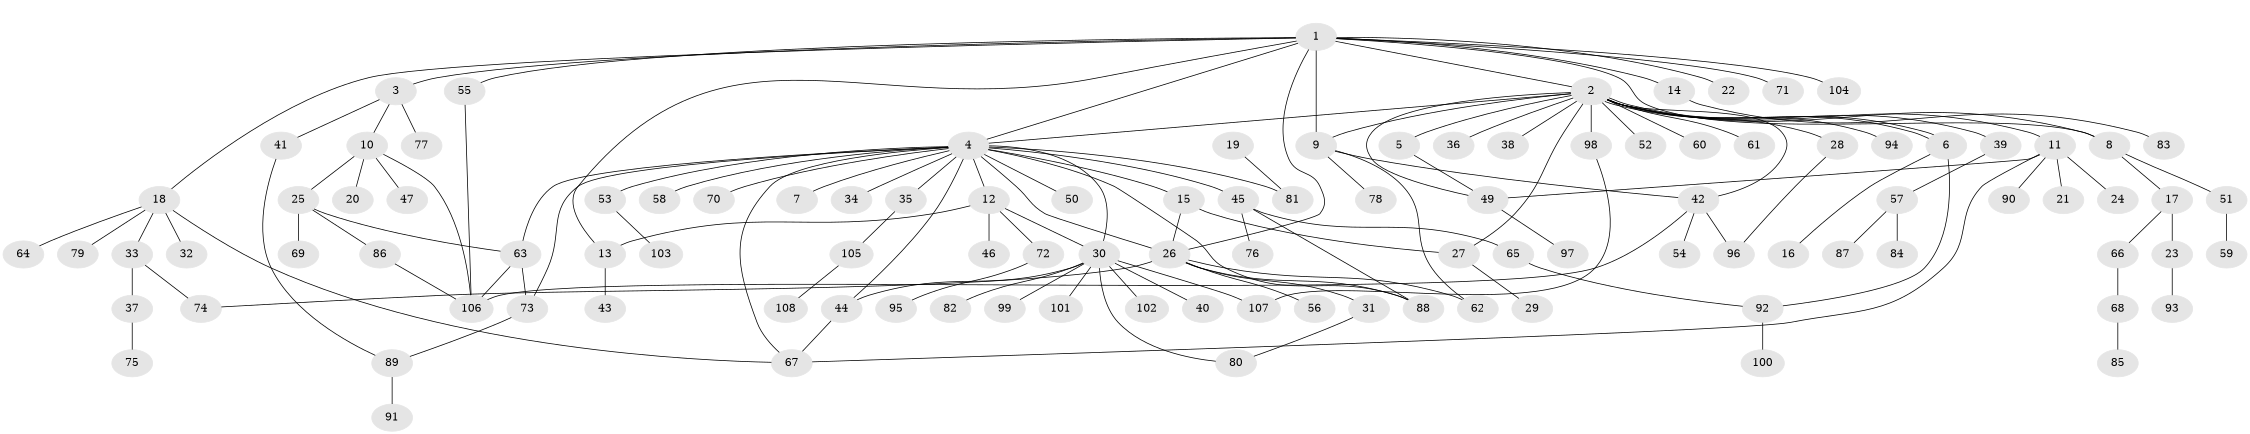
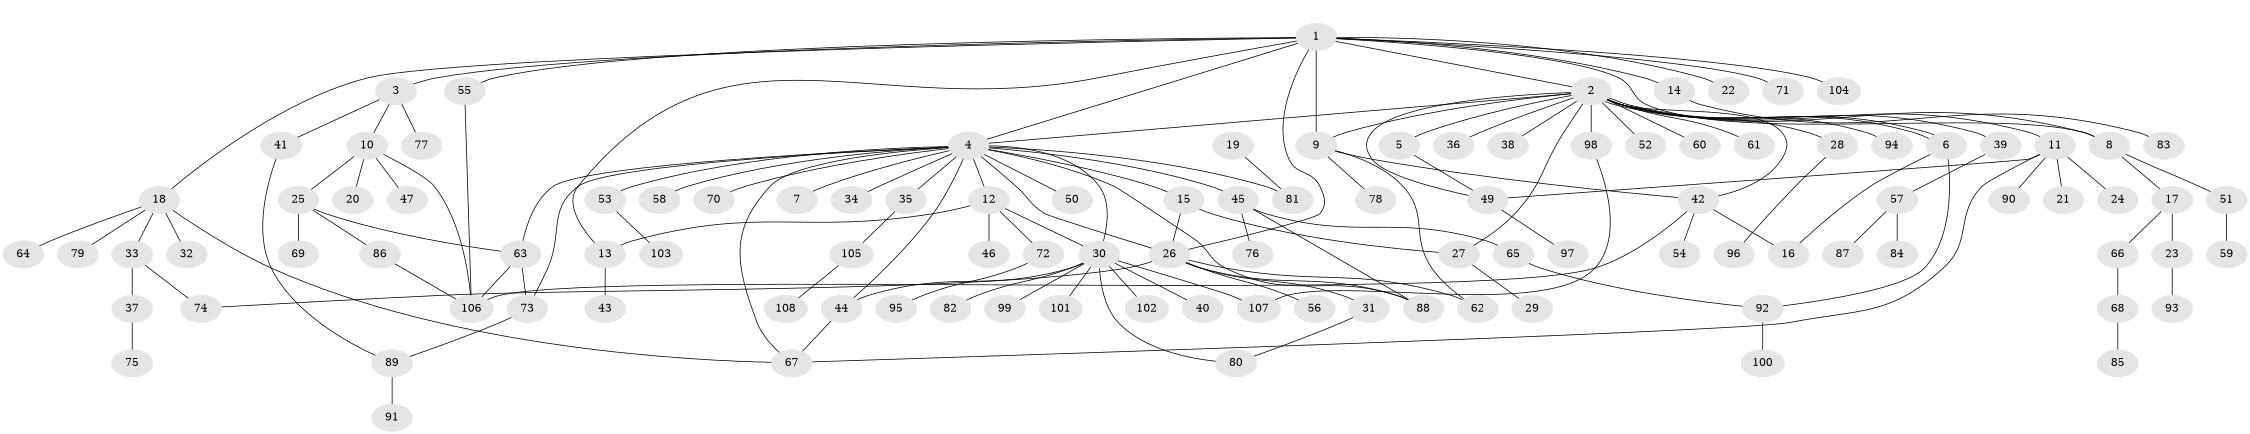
edge "42" -- "96": now "42" -- "16"
